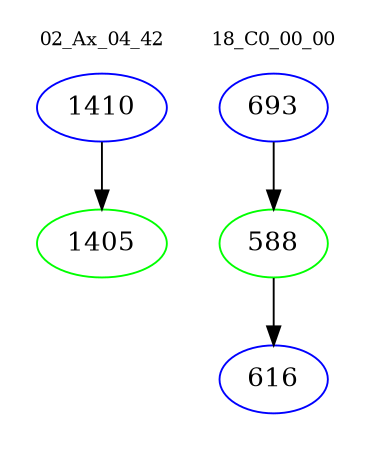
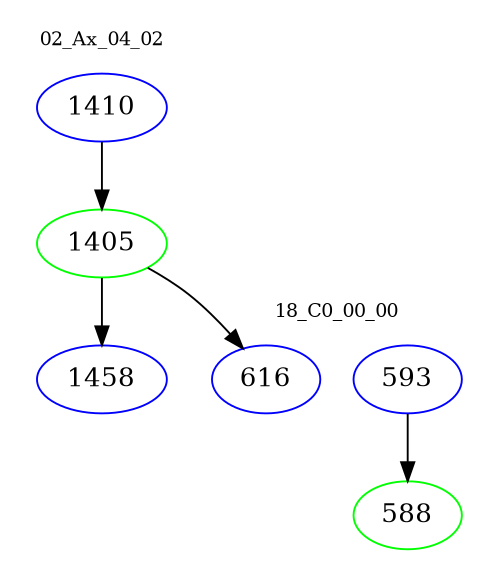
cluster "02_Ax_04_42": label "02_Ax_04_42" -> "02_Ax_04_02"
node "693": label "693" -> "593"
edge "588" -> "616": now "1405" -> "616"
node "1458": added
